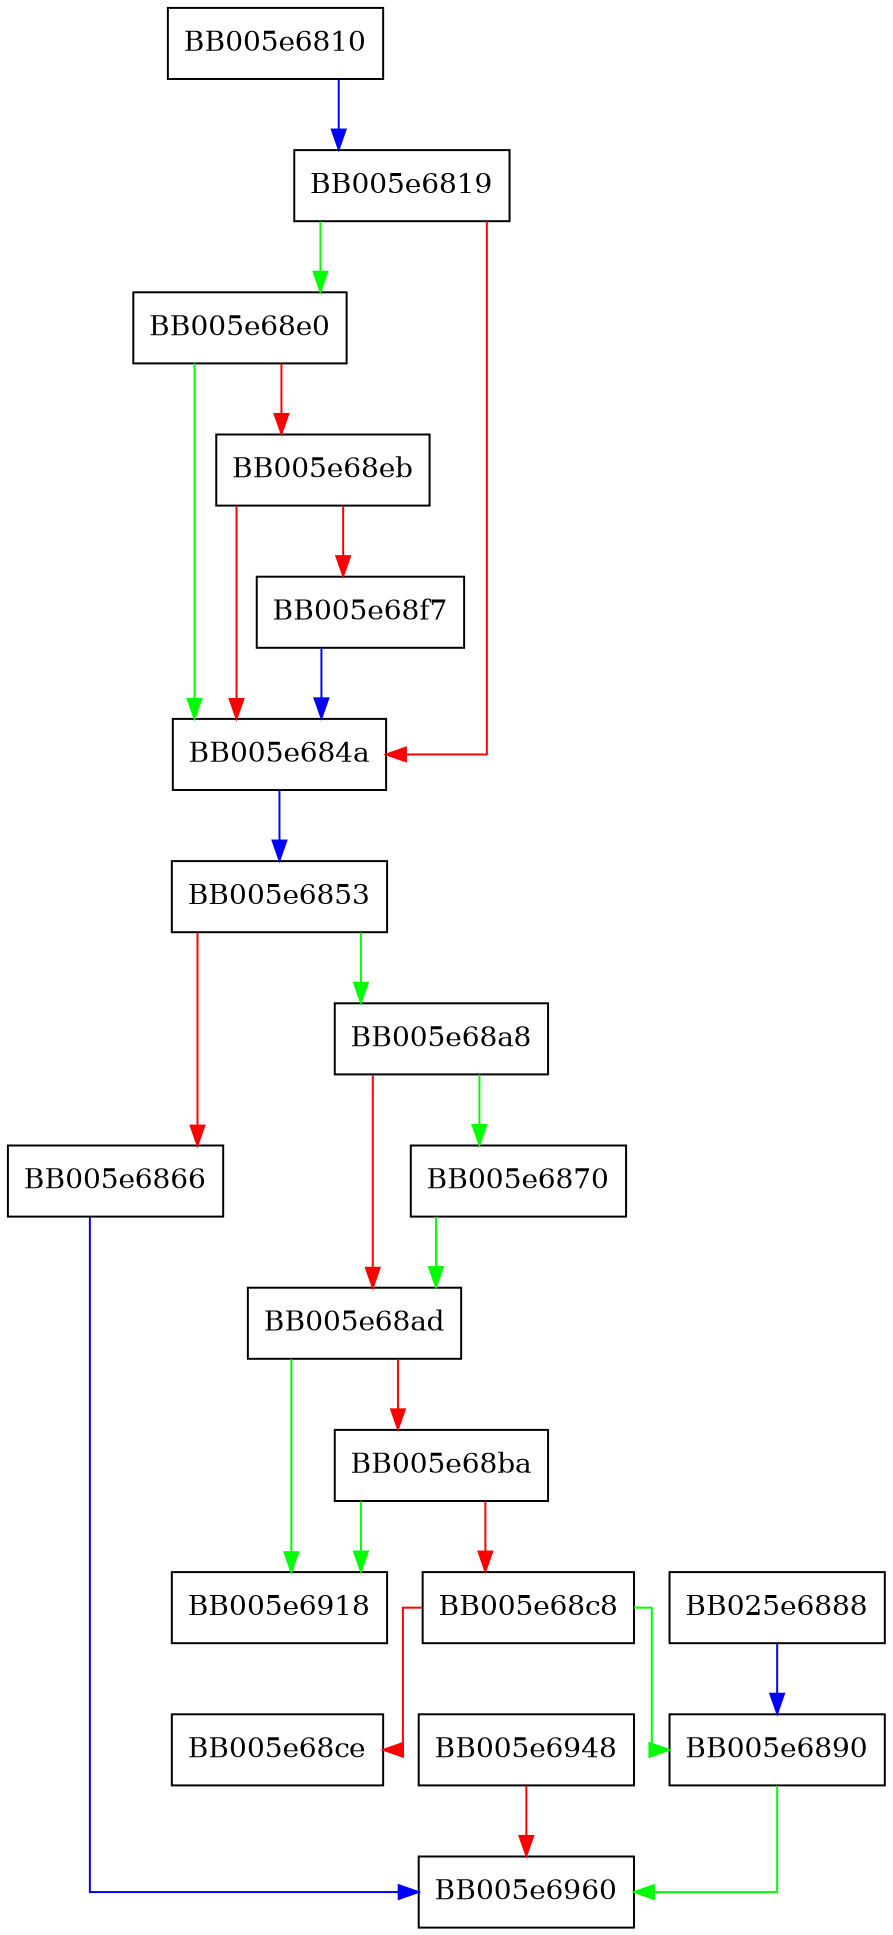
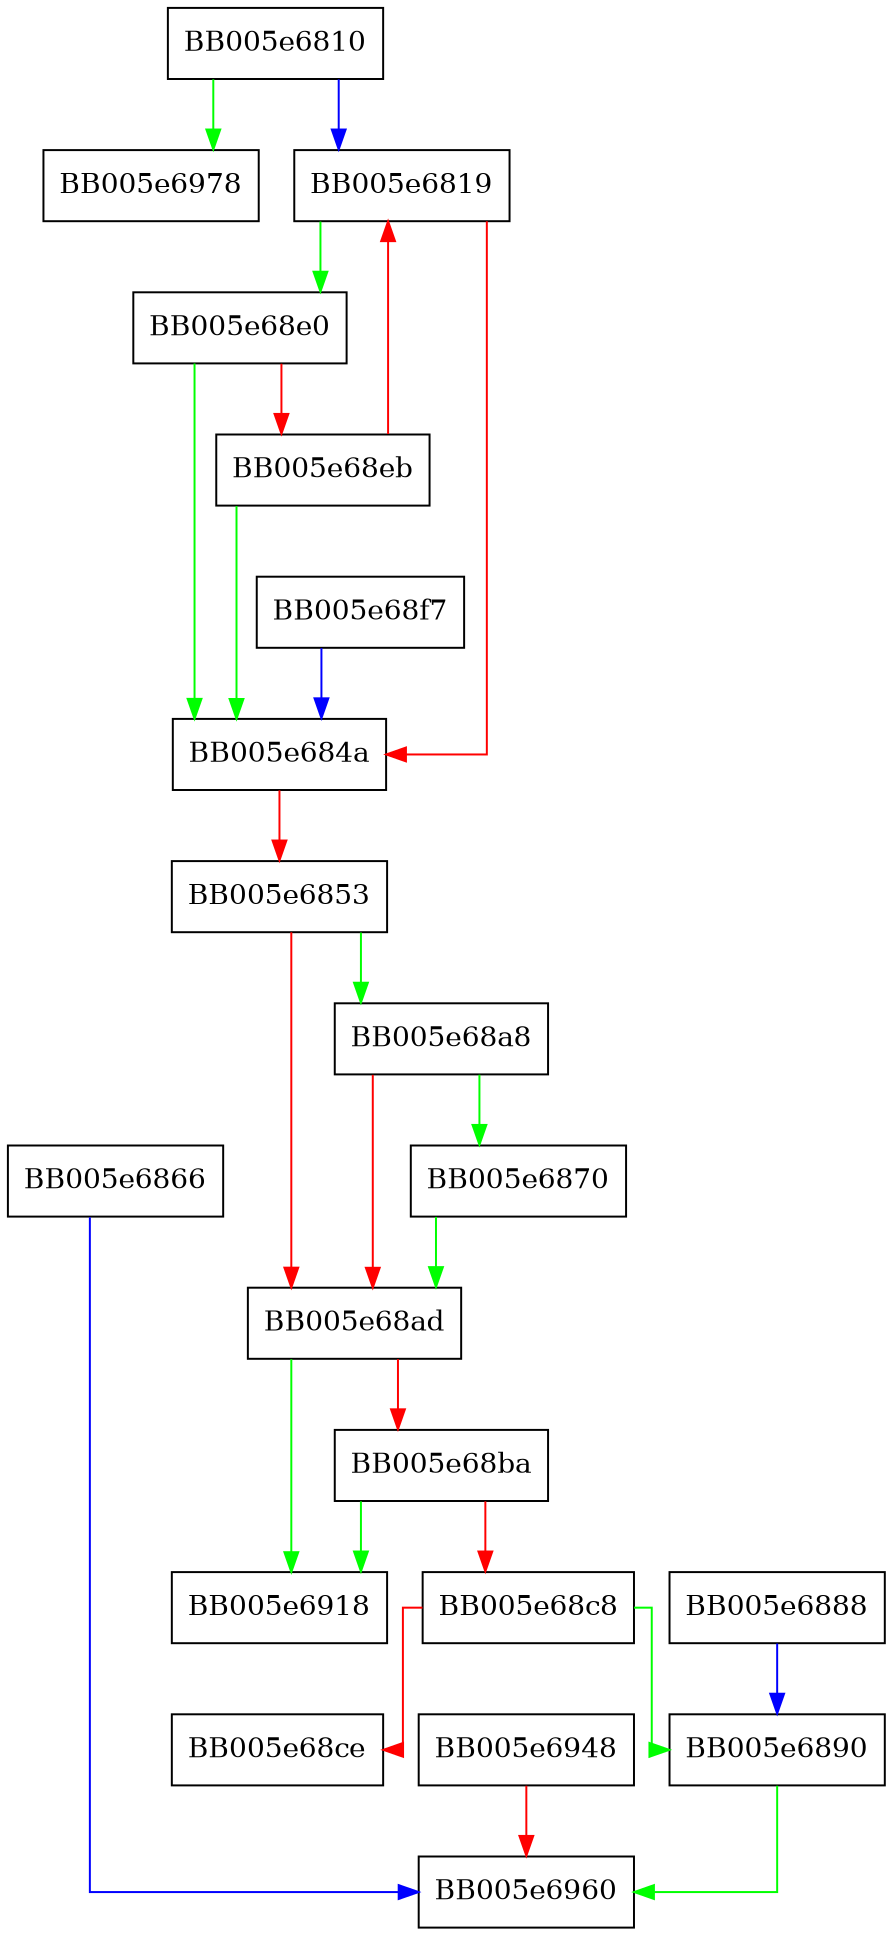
node "BB005e6978": added
edge "BB005e68eb" -> "BB005e68f7": now "BB005e68eb" -> "BB005e6819"
edge "BB005e68eb" -> "BB005e684a": color red -> green
edge "BB005e684a" -> "BB005e6853": color blue -> red
edge "BB005e6853" -> "BB005e6866": now "BB005e6853" -> "BB005e68ad"
node "BB025e6888": label "BB025e6888" -> "BB005e6888"
